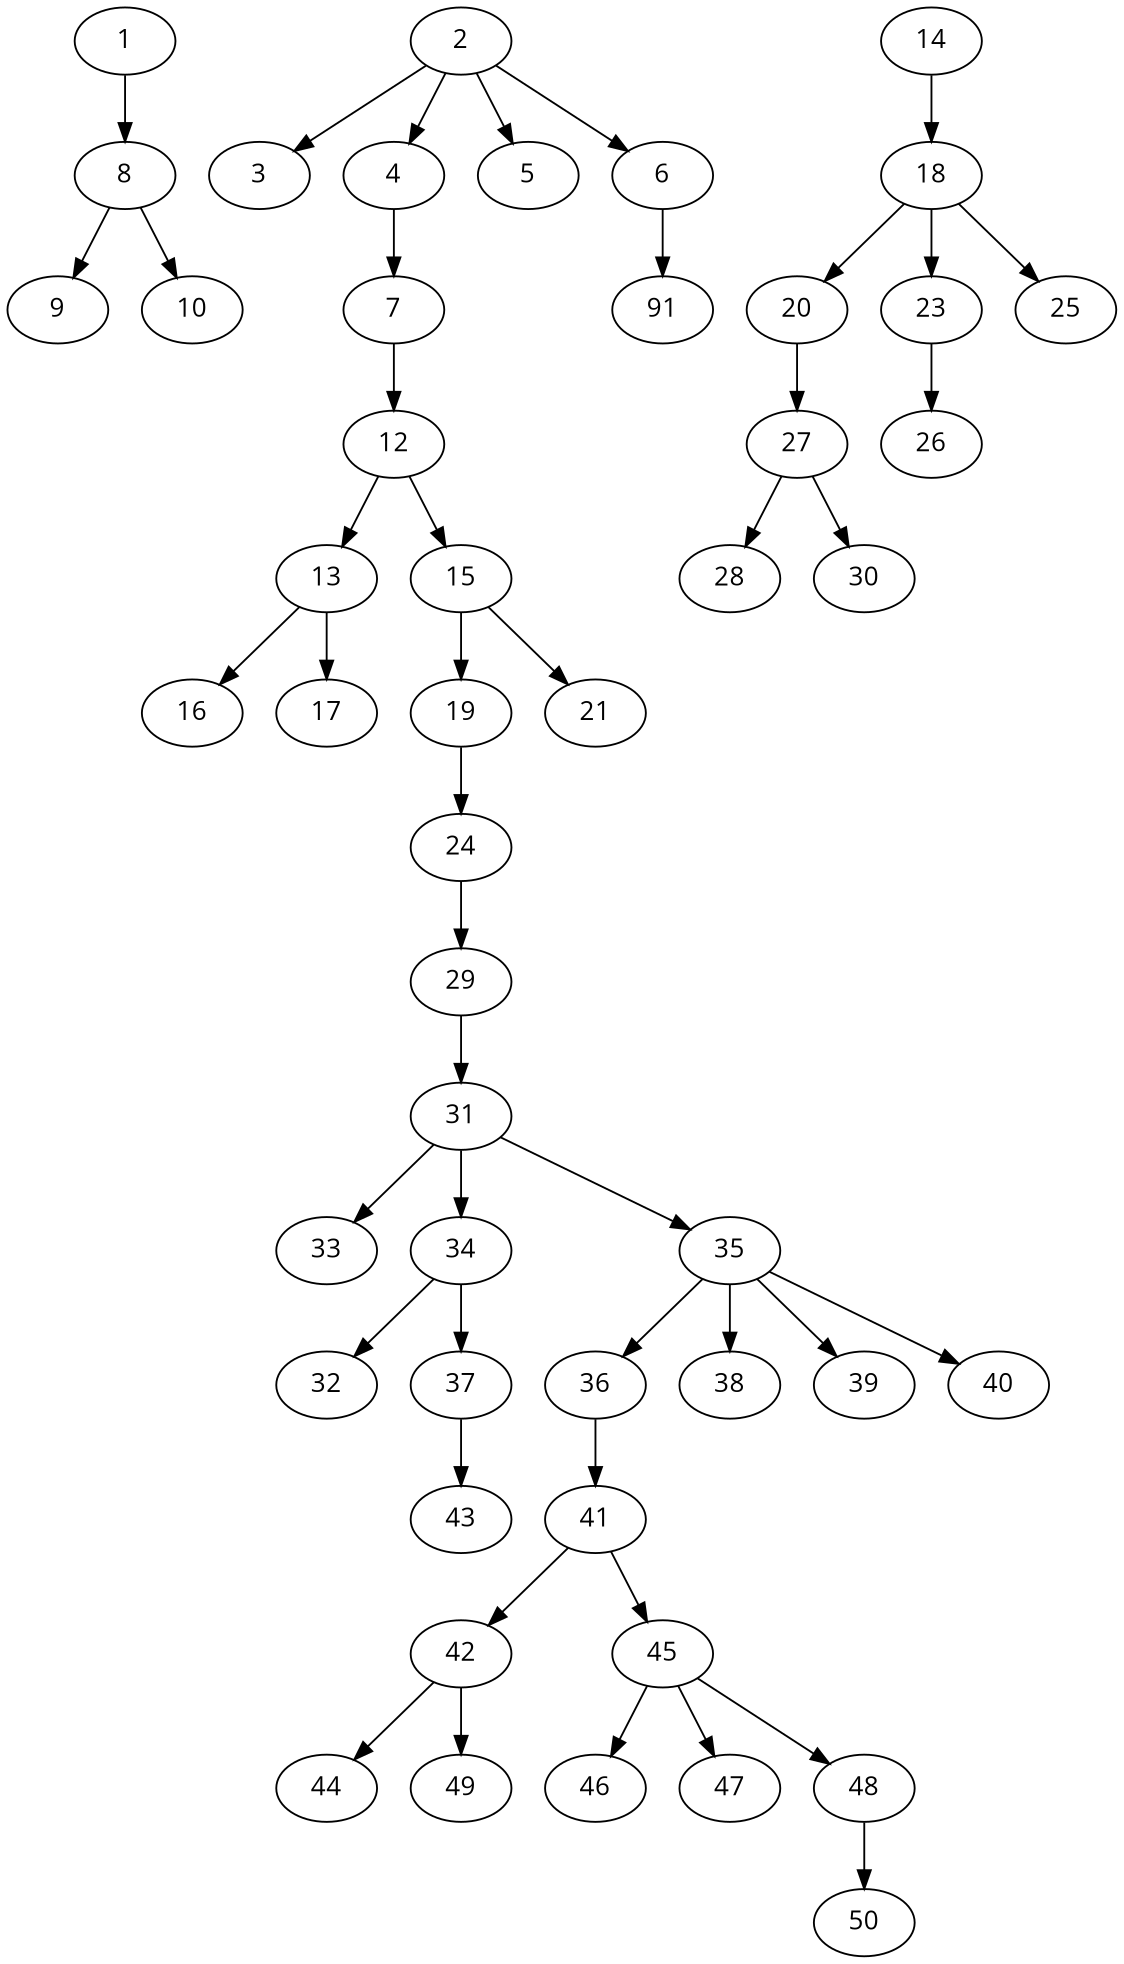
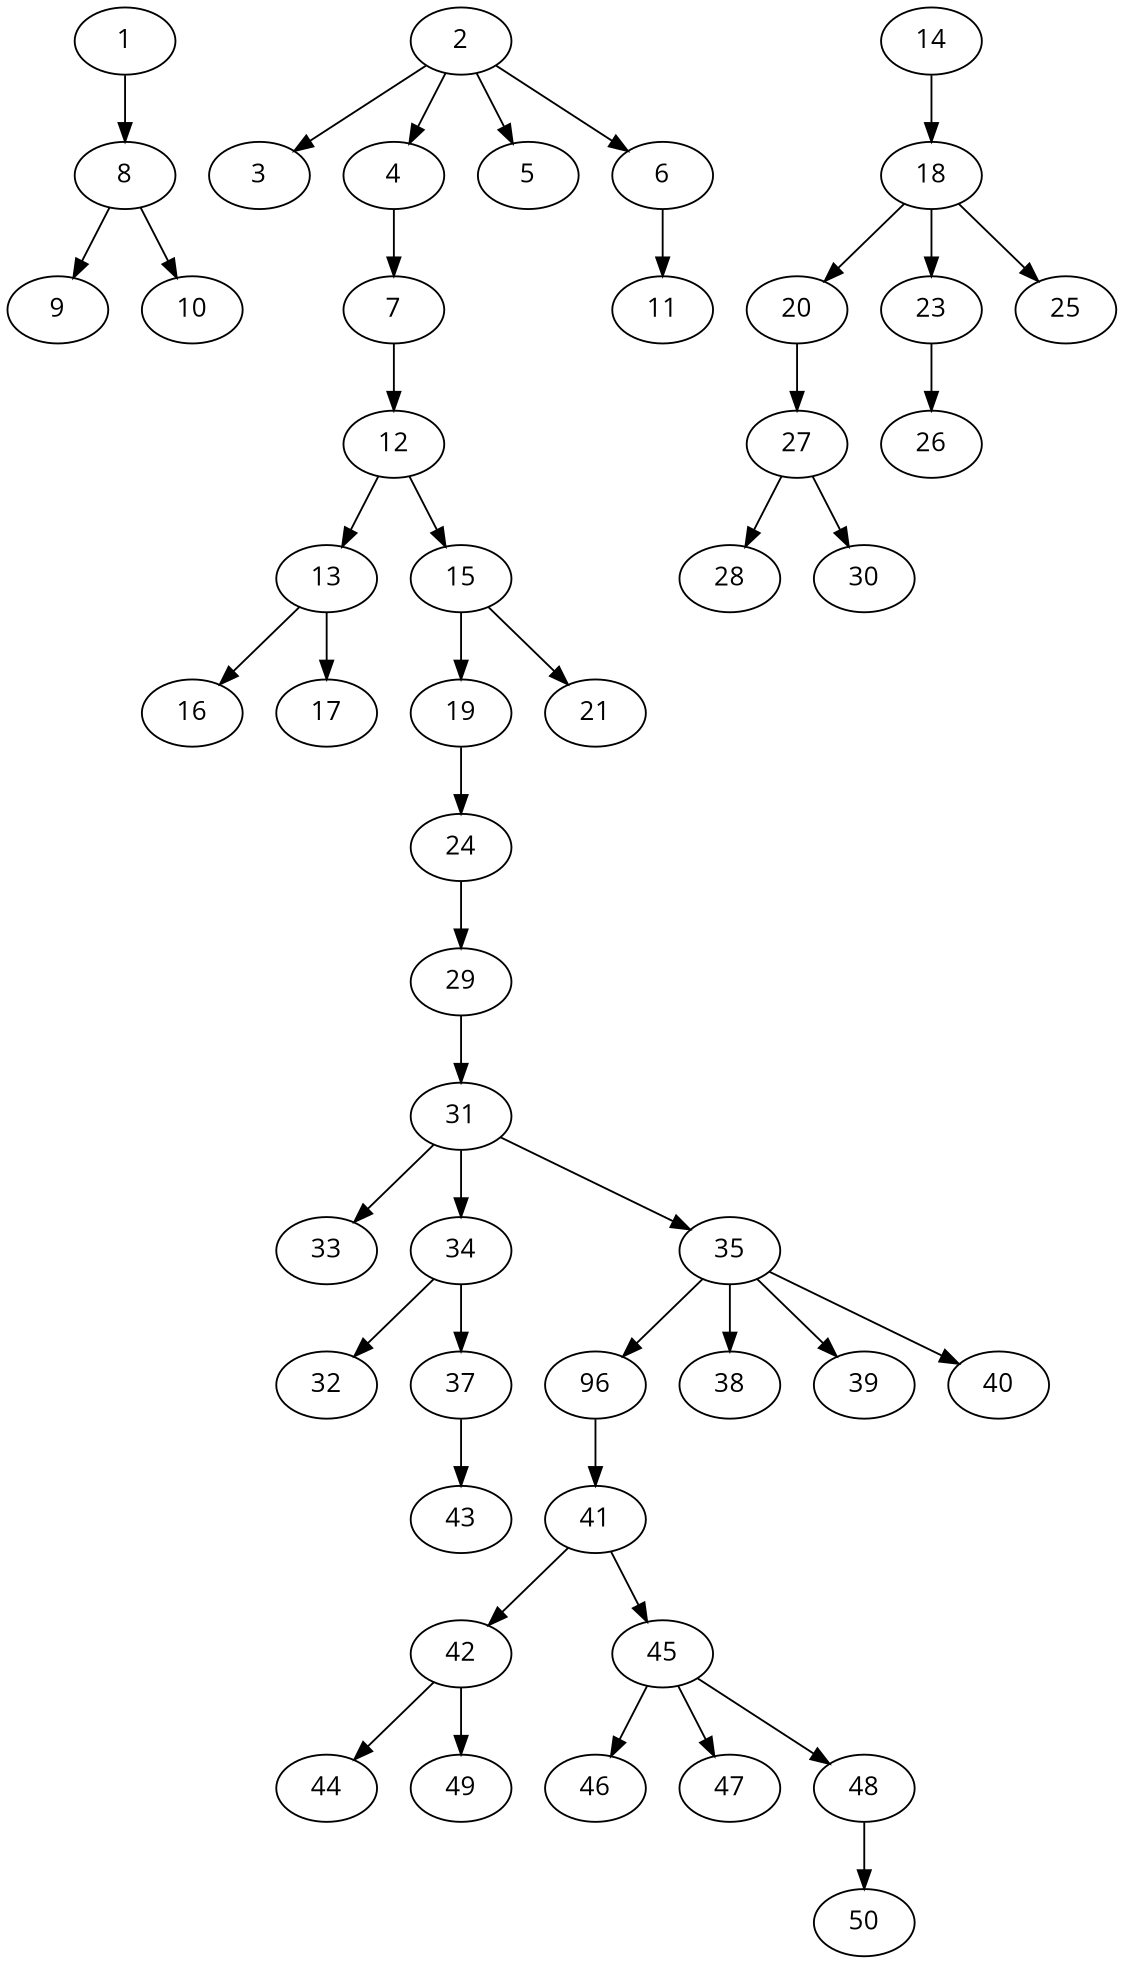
node "91": label "91" -> "11"
node "36": label "36" -> "96"
